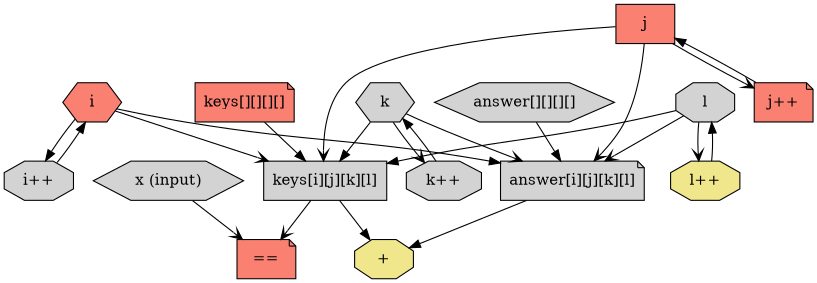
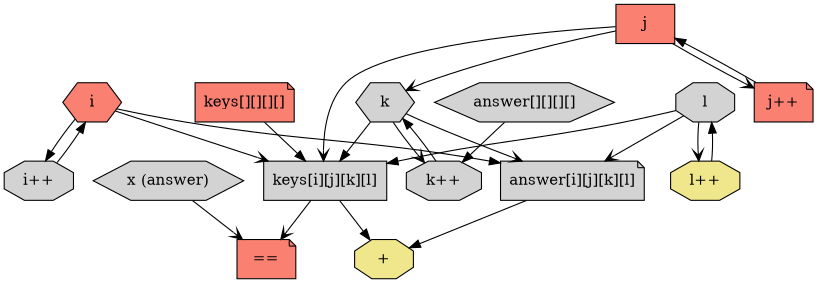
edge "j" -> "answer[i][j][k][l]": now "j" -> "k"
edge "answer[][][][]" -> "answer[i][j][k][l]": now "answer[][][][]" -> "k++"
node "x (input)": label "x (input)" -> "x (answer)"
